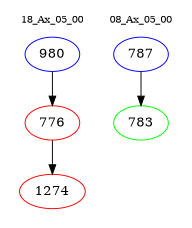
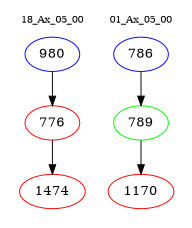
cluster "08_Ax_05_00": label "08_Ax_05_00" -> "01_Ax_05_00"
node "787": label "787" -> "786"
node "783": label "783" -> "789"
node "1274": label "1274" -> "1474"
node "1170": added
